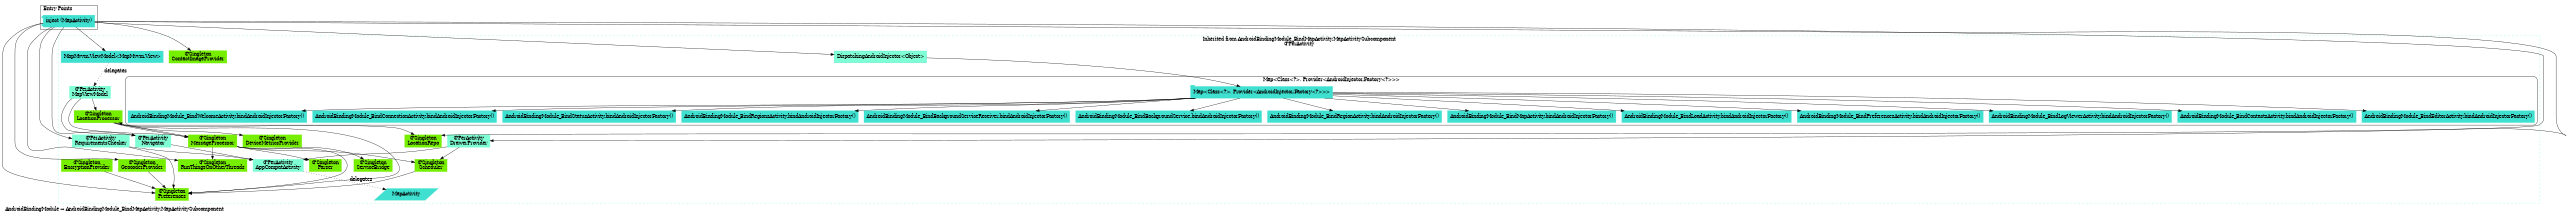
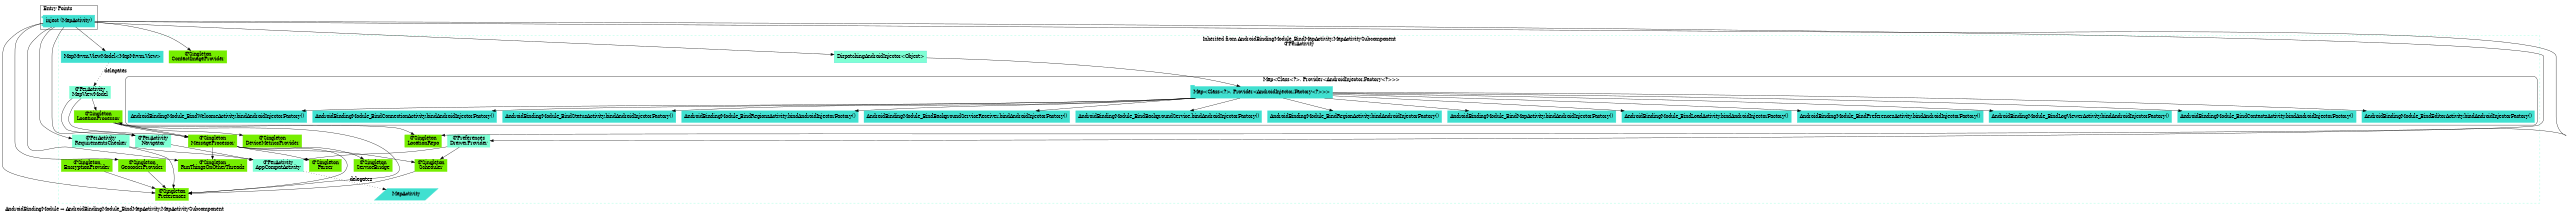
node "@PerActivity DrawerProvider": label "@PerActivity DrawerProvider" -> "@Preferences DrawerProvider"
